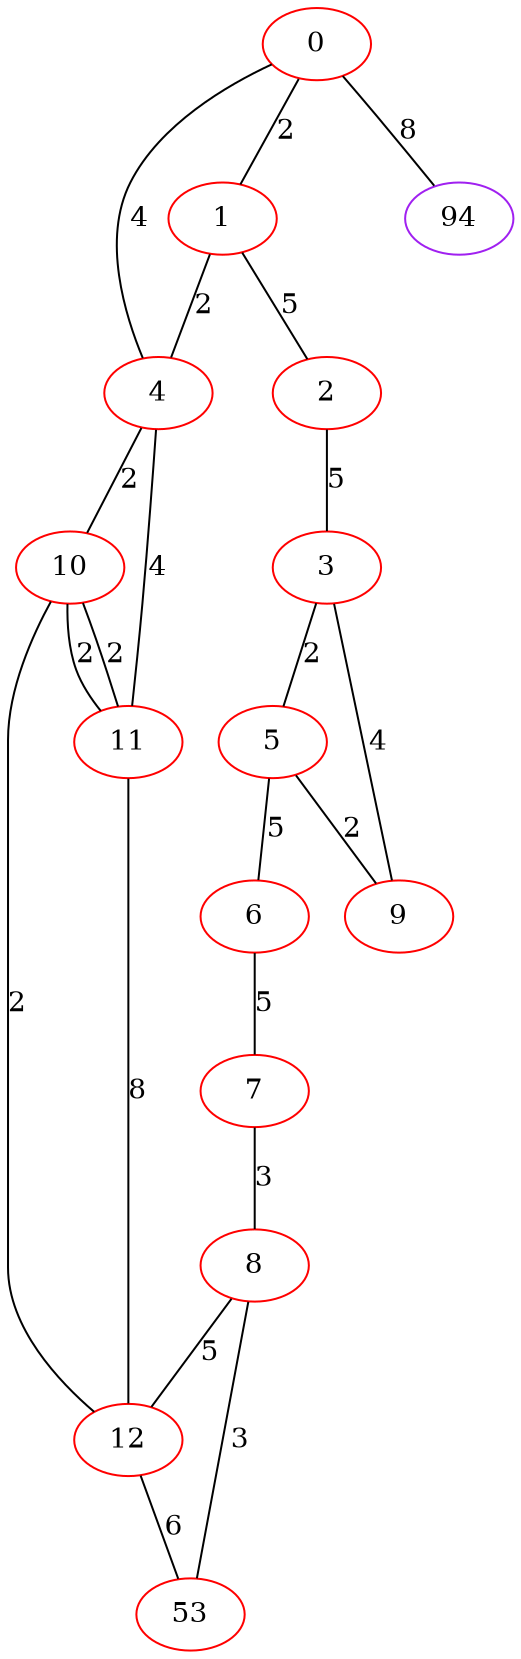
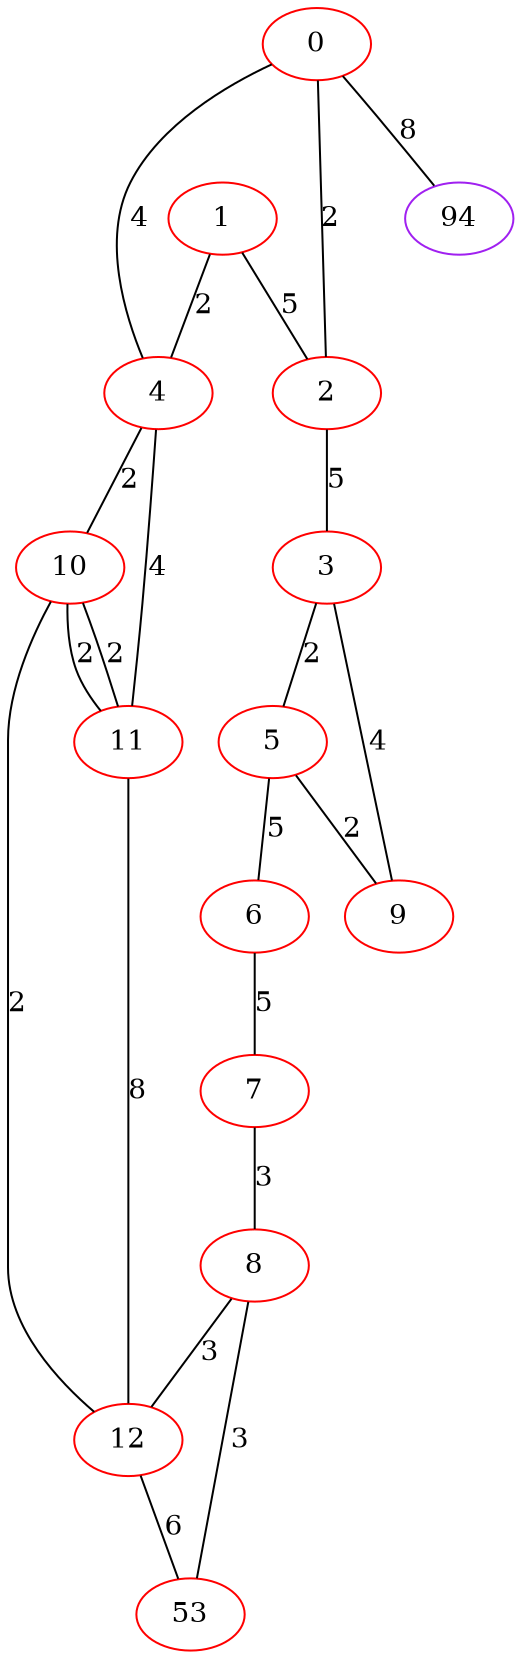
edge "0" -- "1": now "0" -- "2"
edge "8" -- "12": label "5" -> "3"
